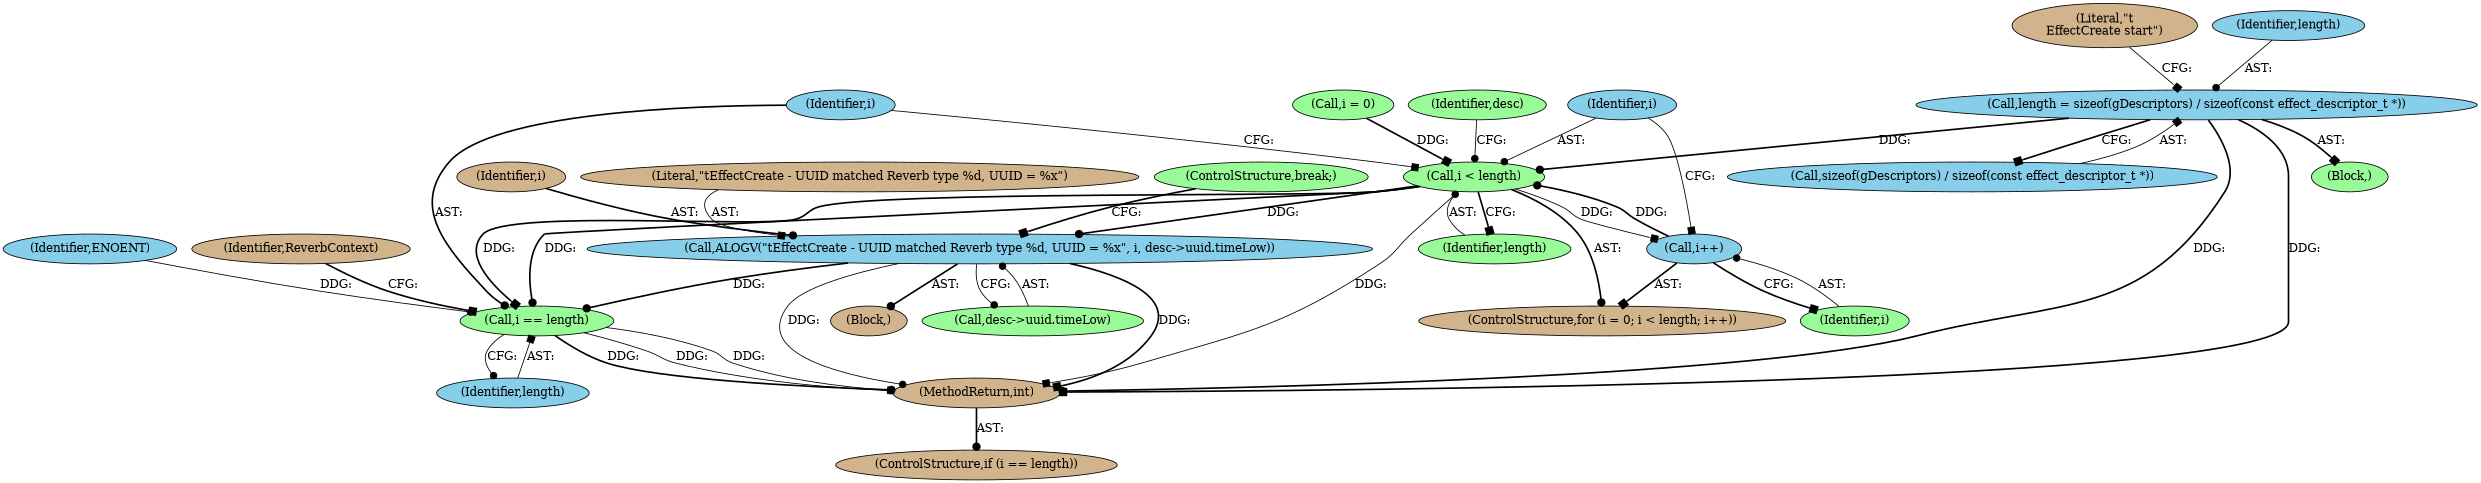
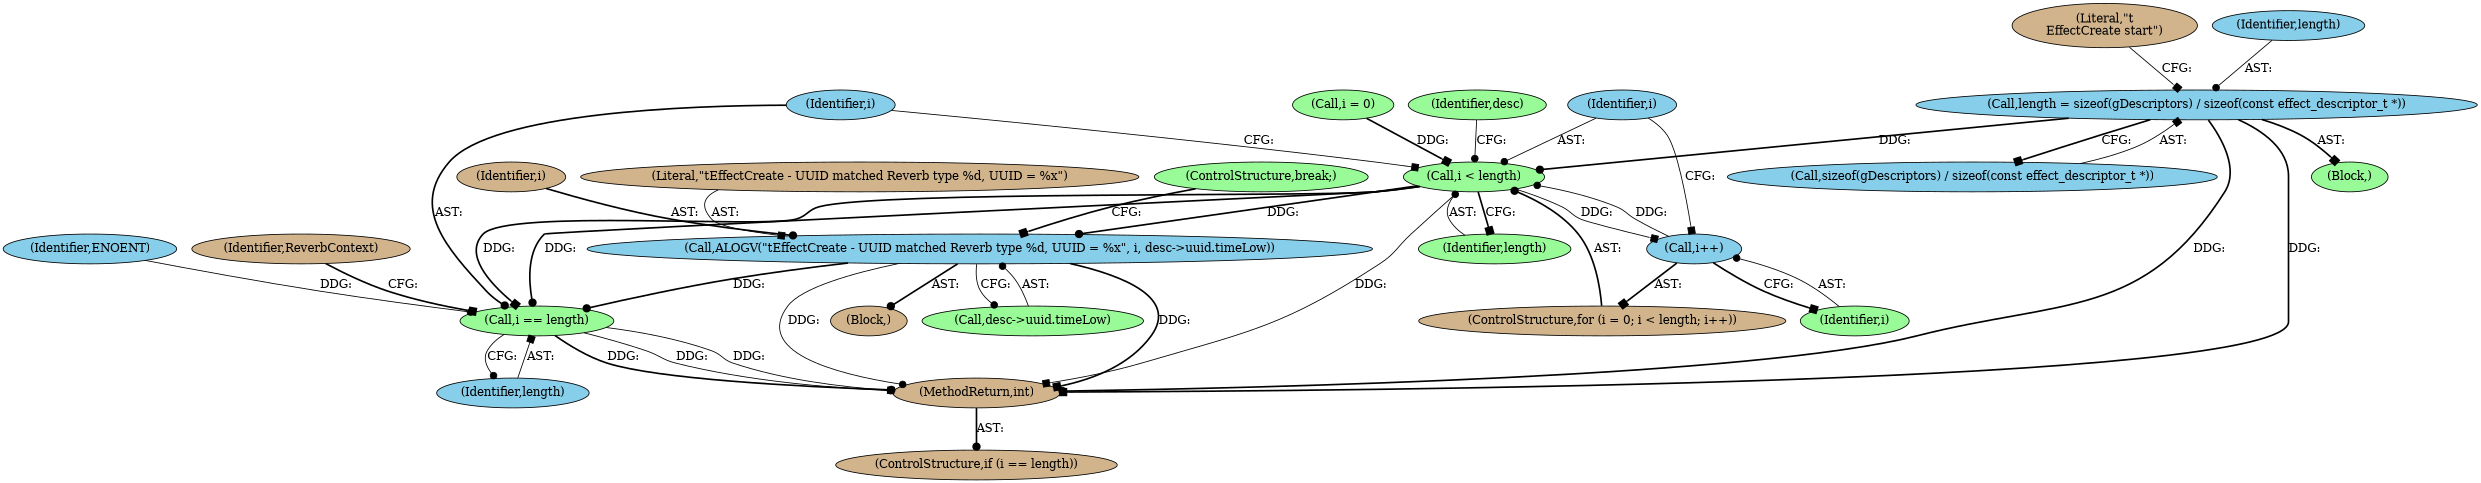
edge "(Call,i++)" -> "(Call,i < length)": style bold -> solid
edge "(Call,i < length)" -> "(ControlStructure,for (i = 0; i < length; i++))": reversed
